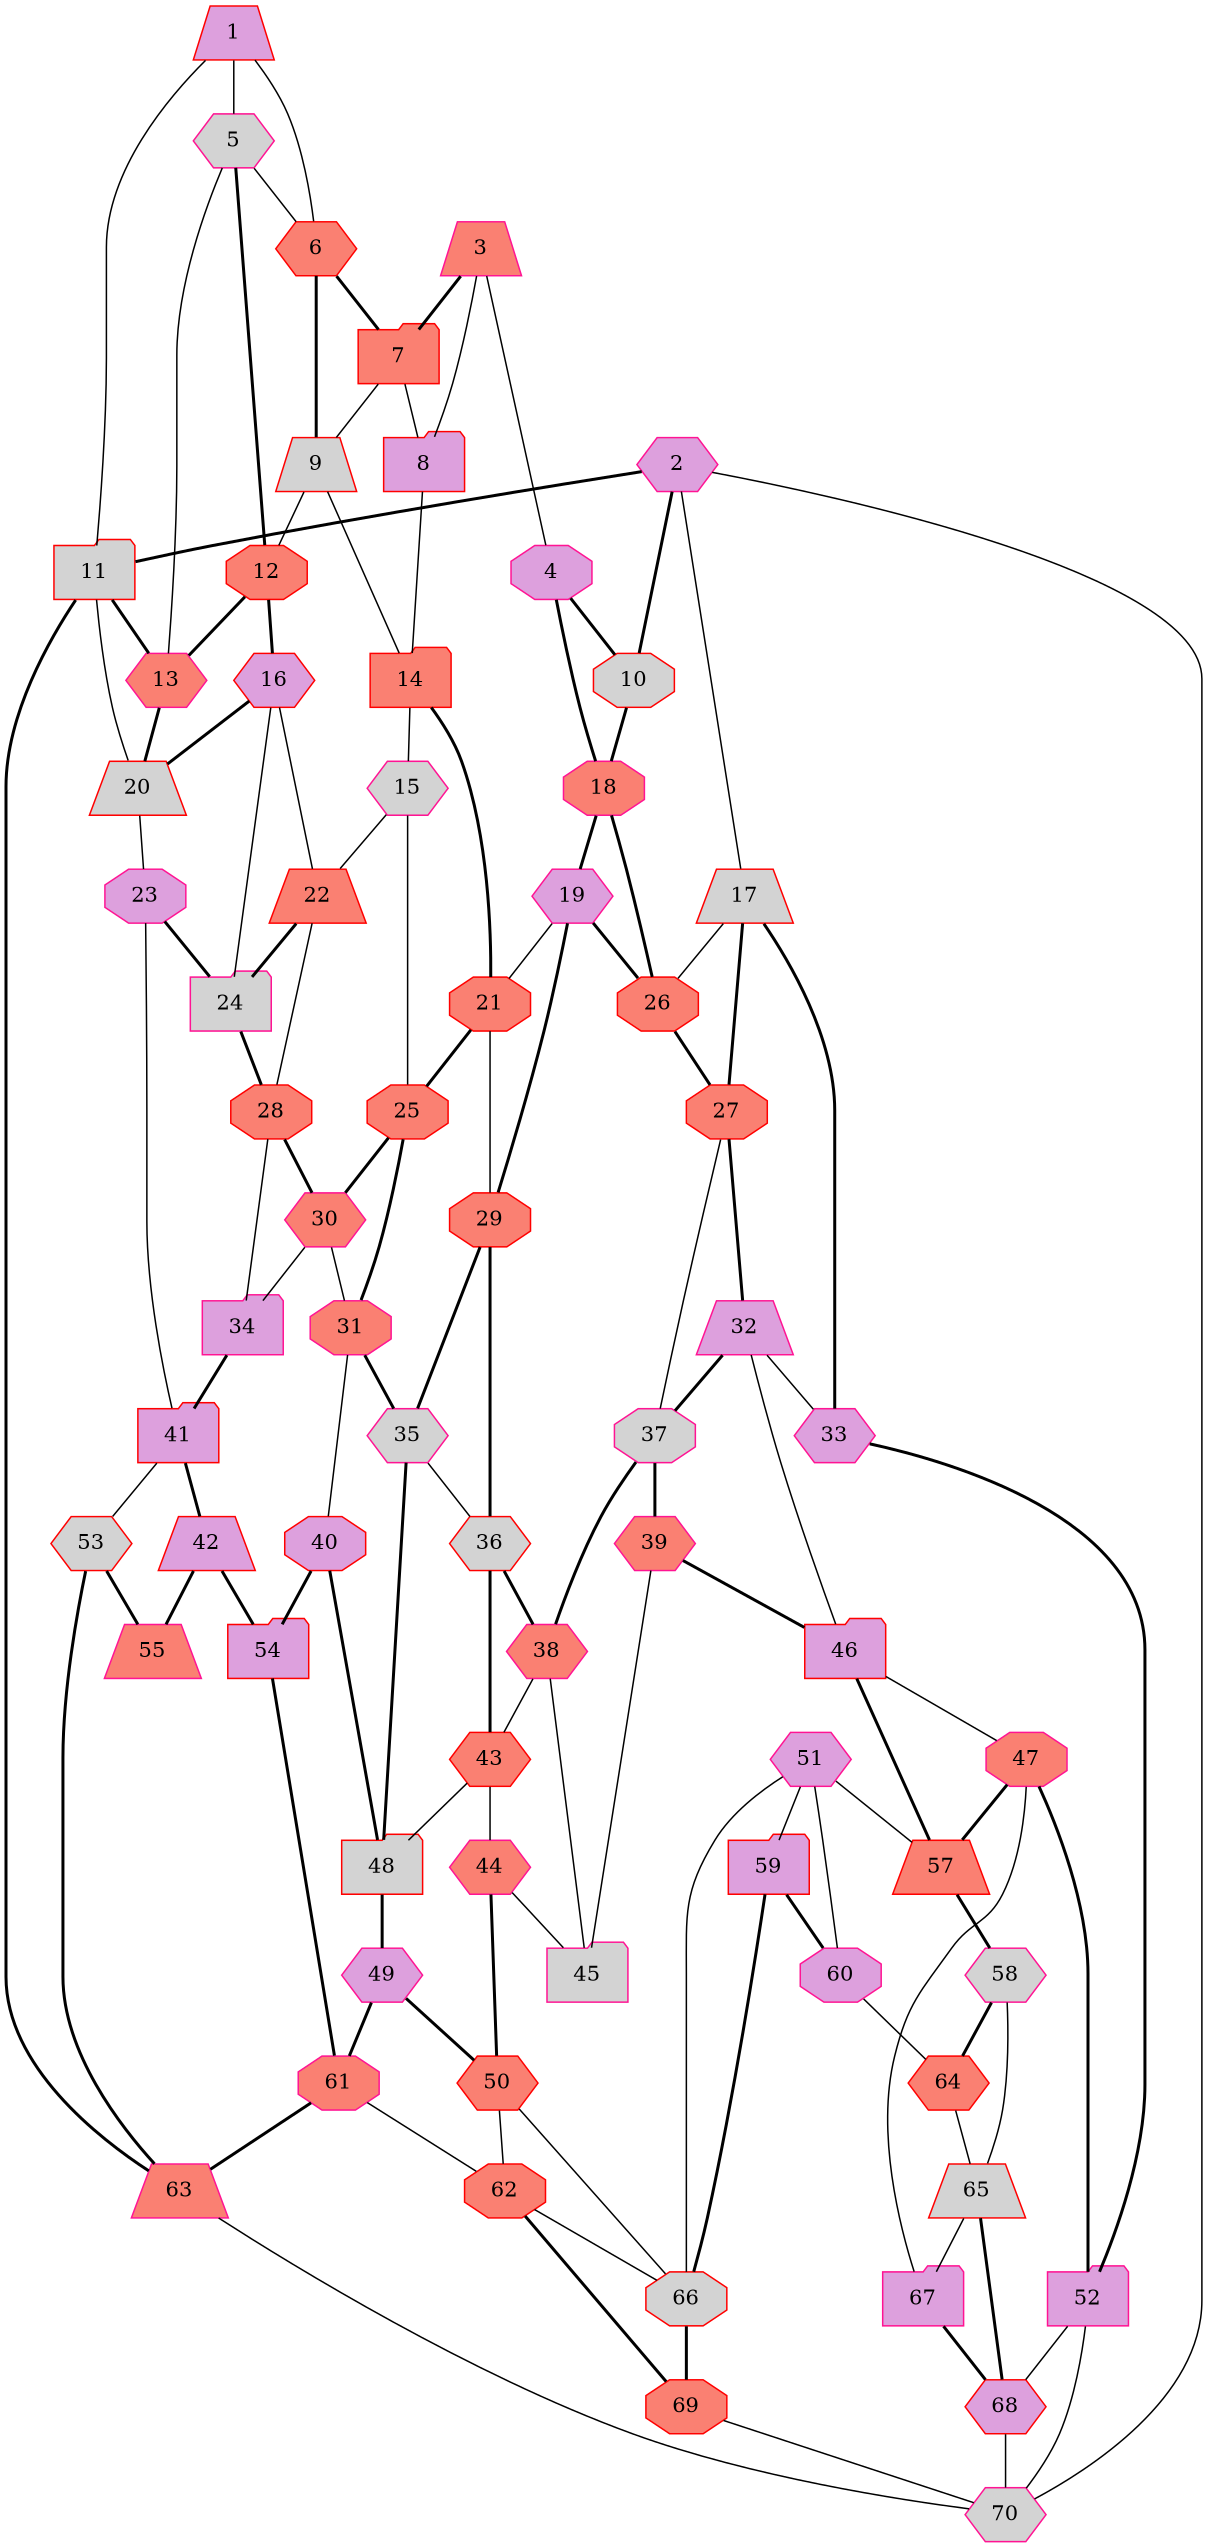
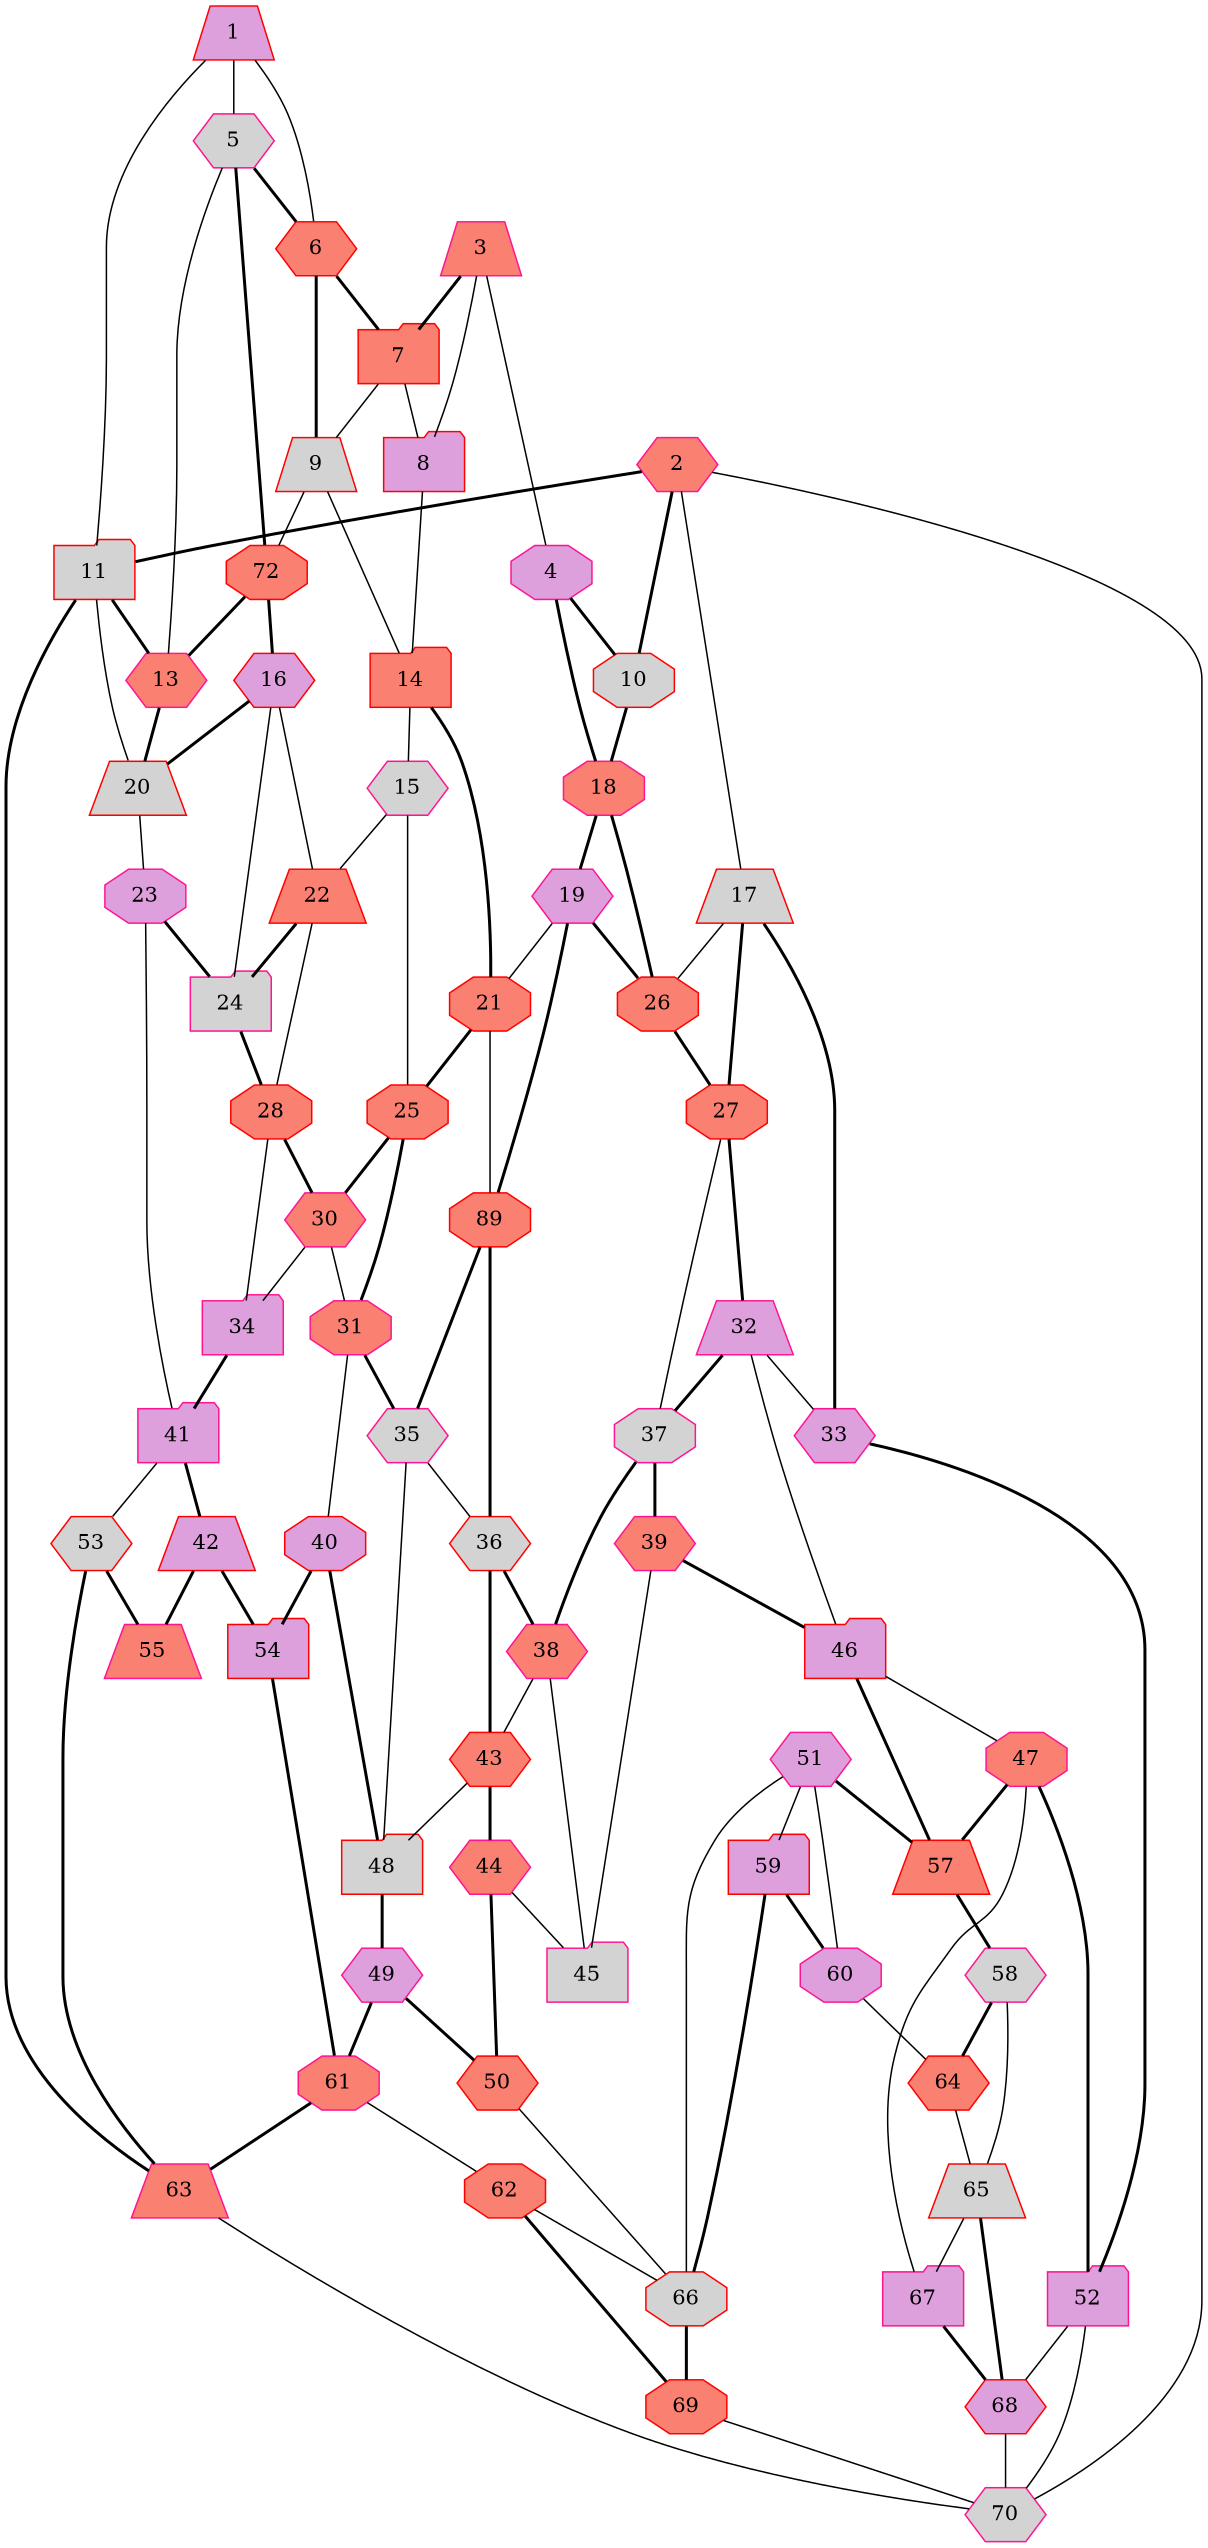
edge "5" -- "6": style solid -> bold
node "2": fillcolor plum -> salmon
node "12": label "12" -> "72"
node "29": label "29" -> "89"
node "41": color red -> deeppink
edge "35" -- "48": style bold -> solid
edge "51" -- "57": style solid -> bold
edge "43" -- "44": style solid -> bold
edge "50" -- "62": removed
